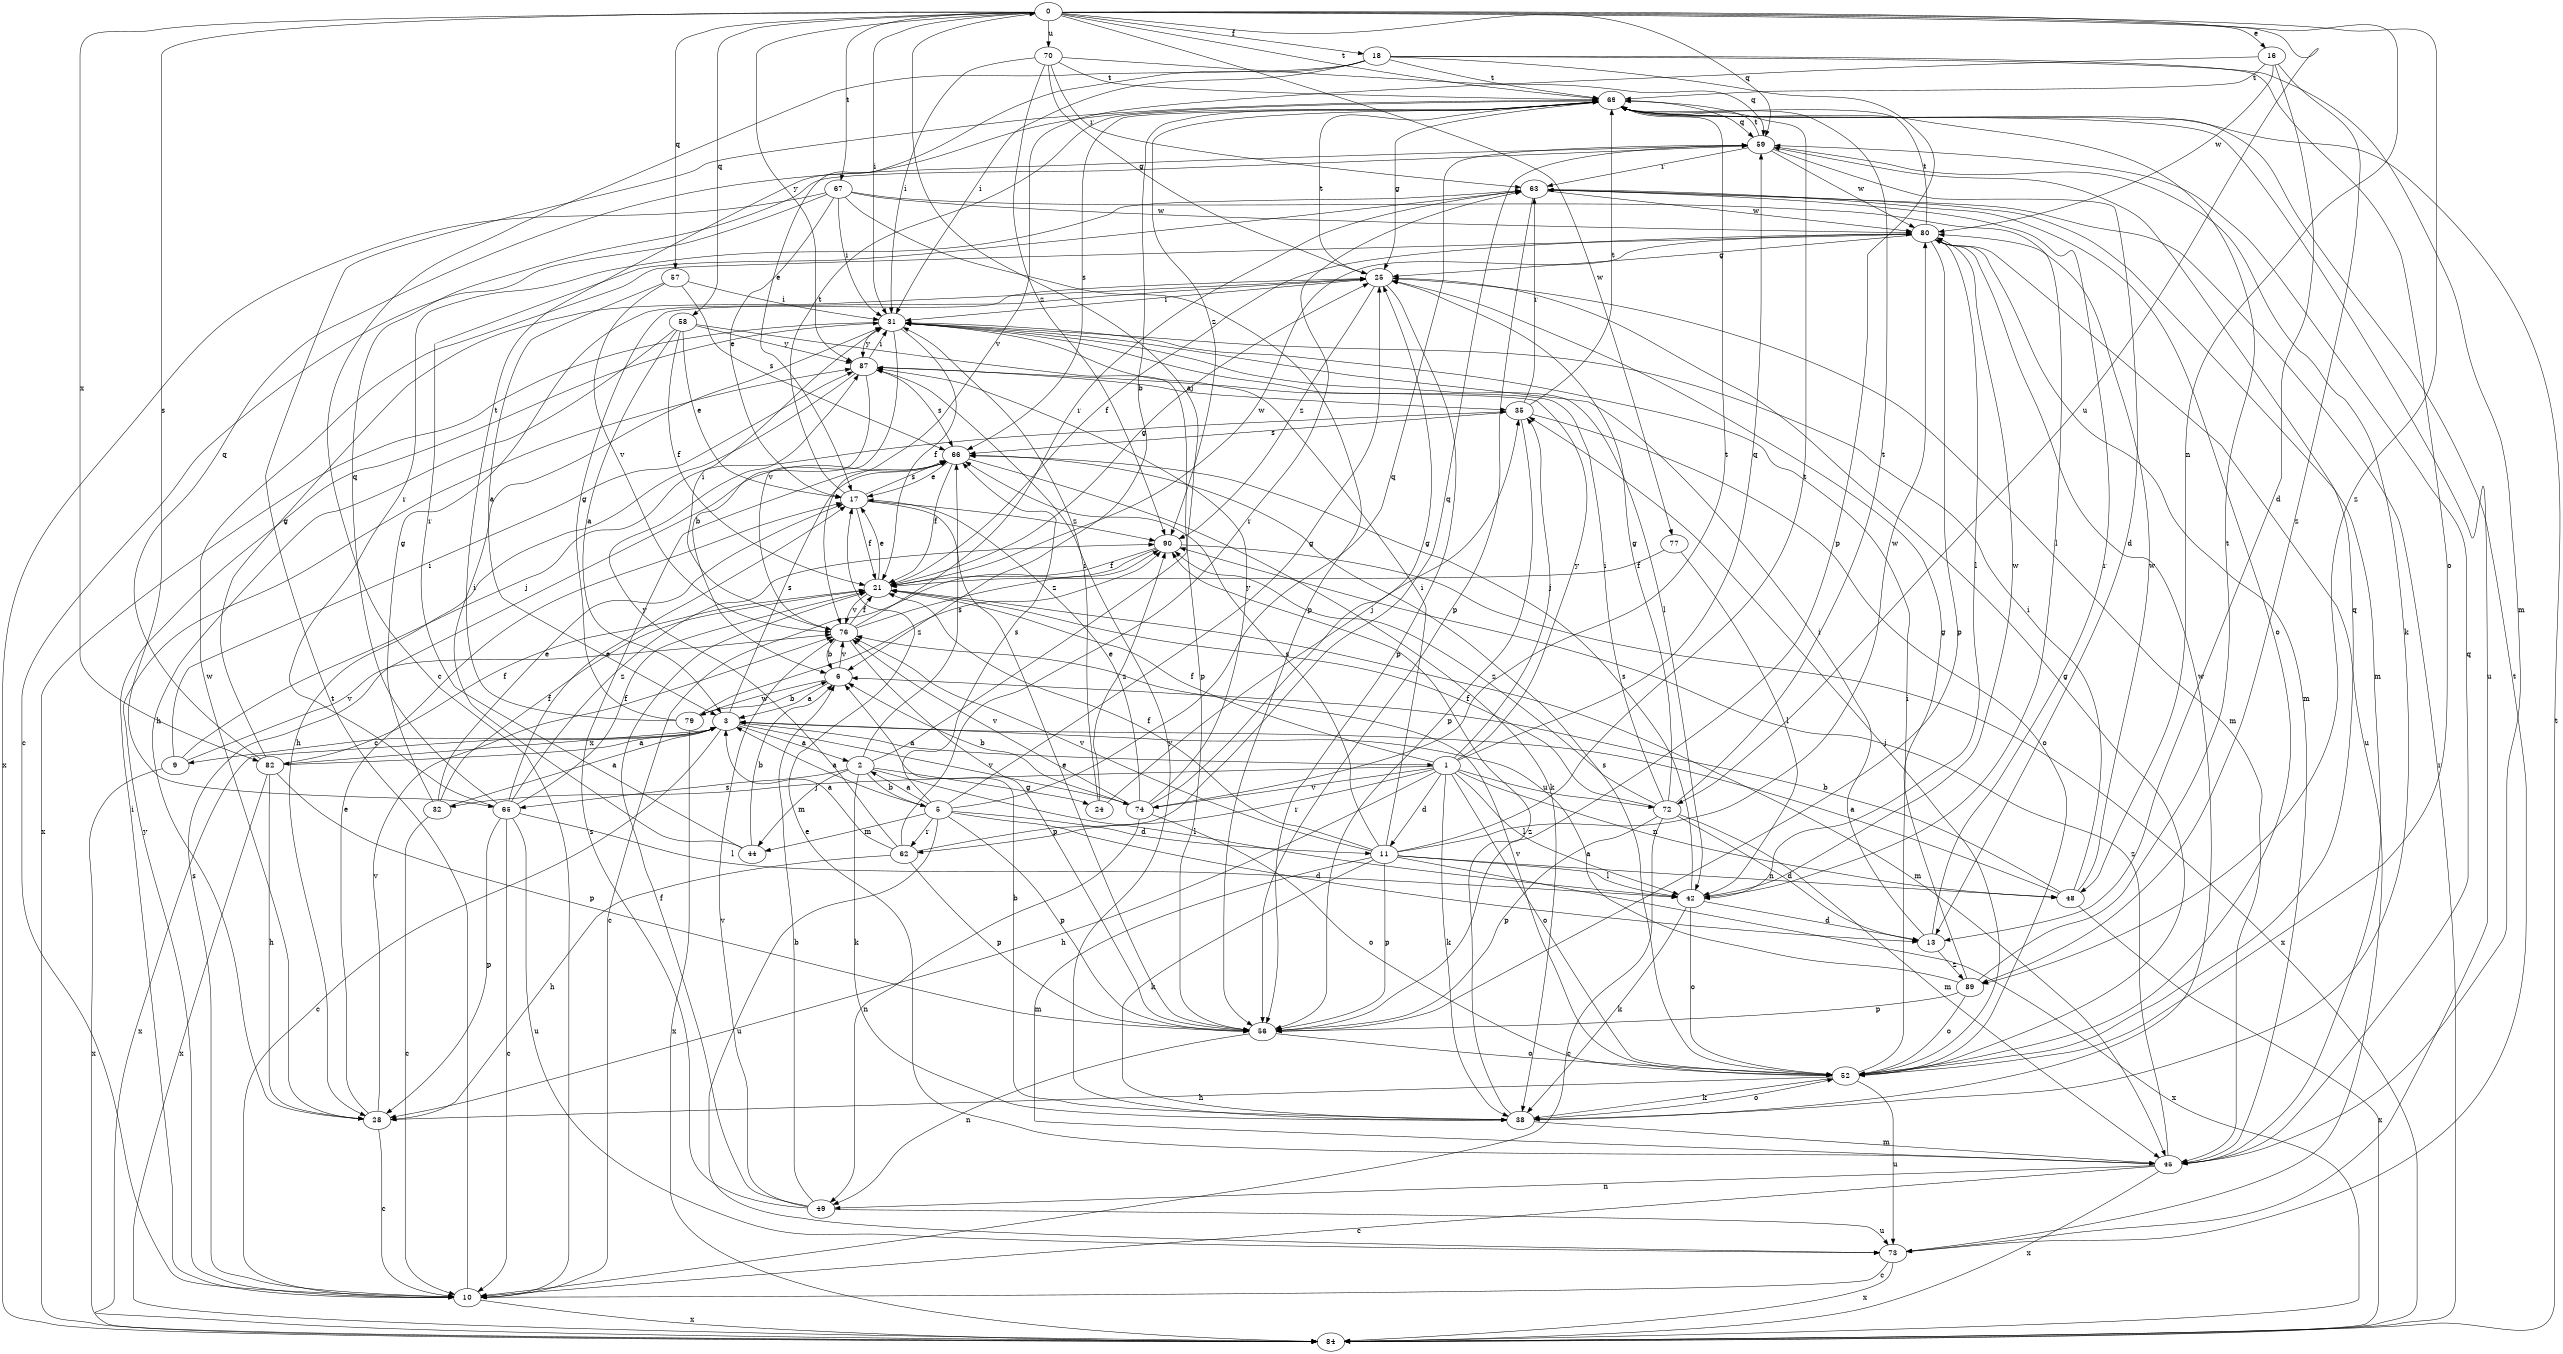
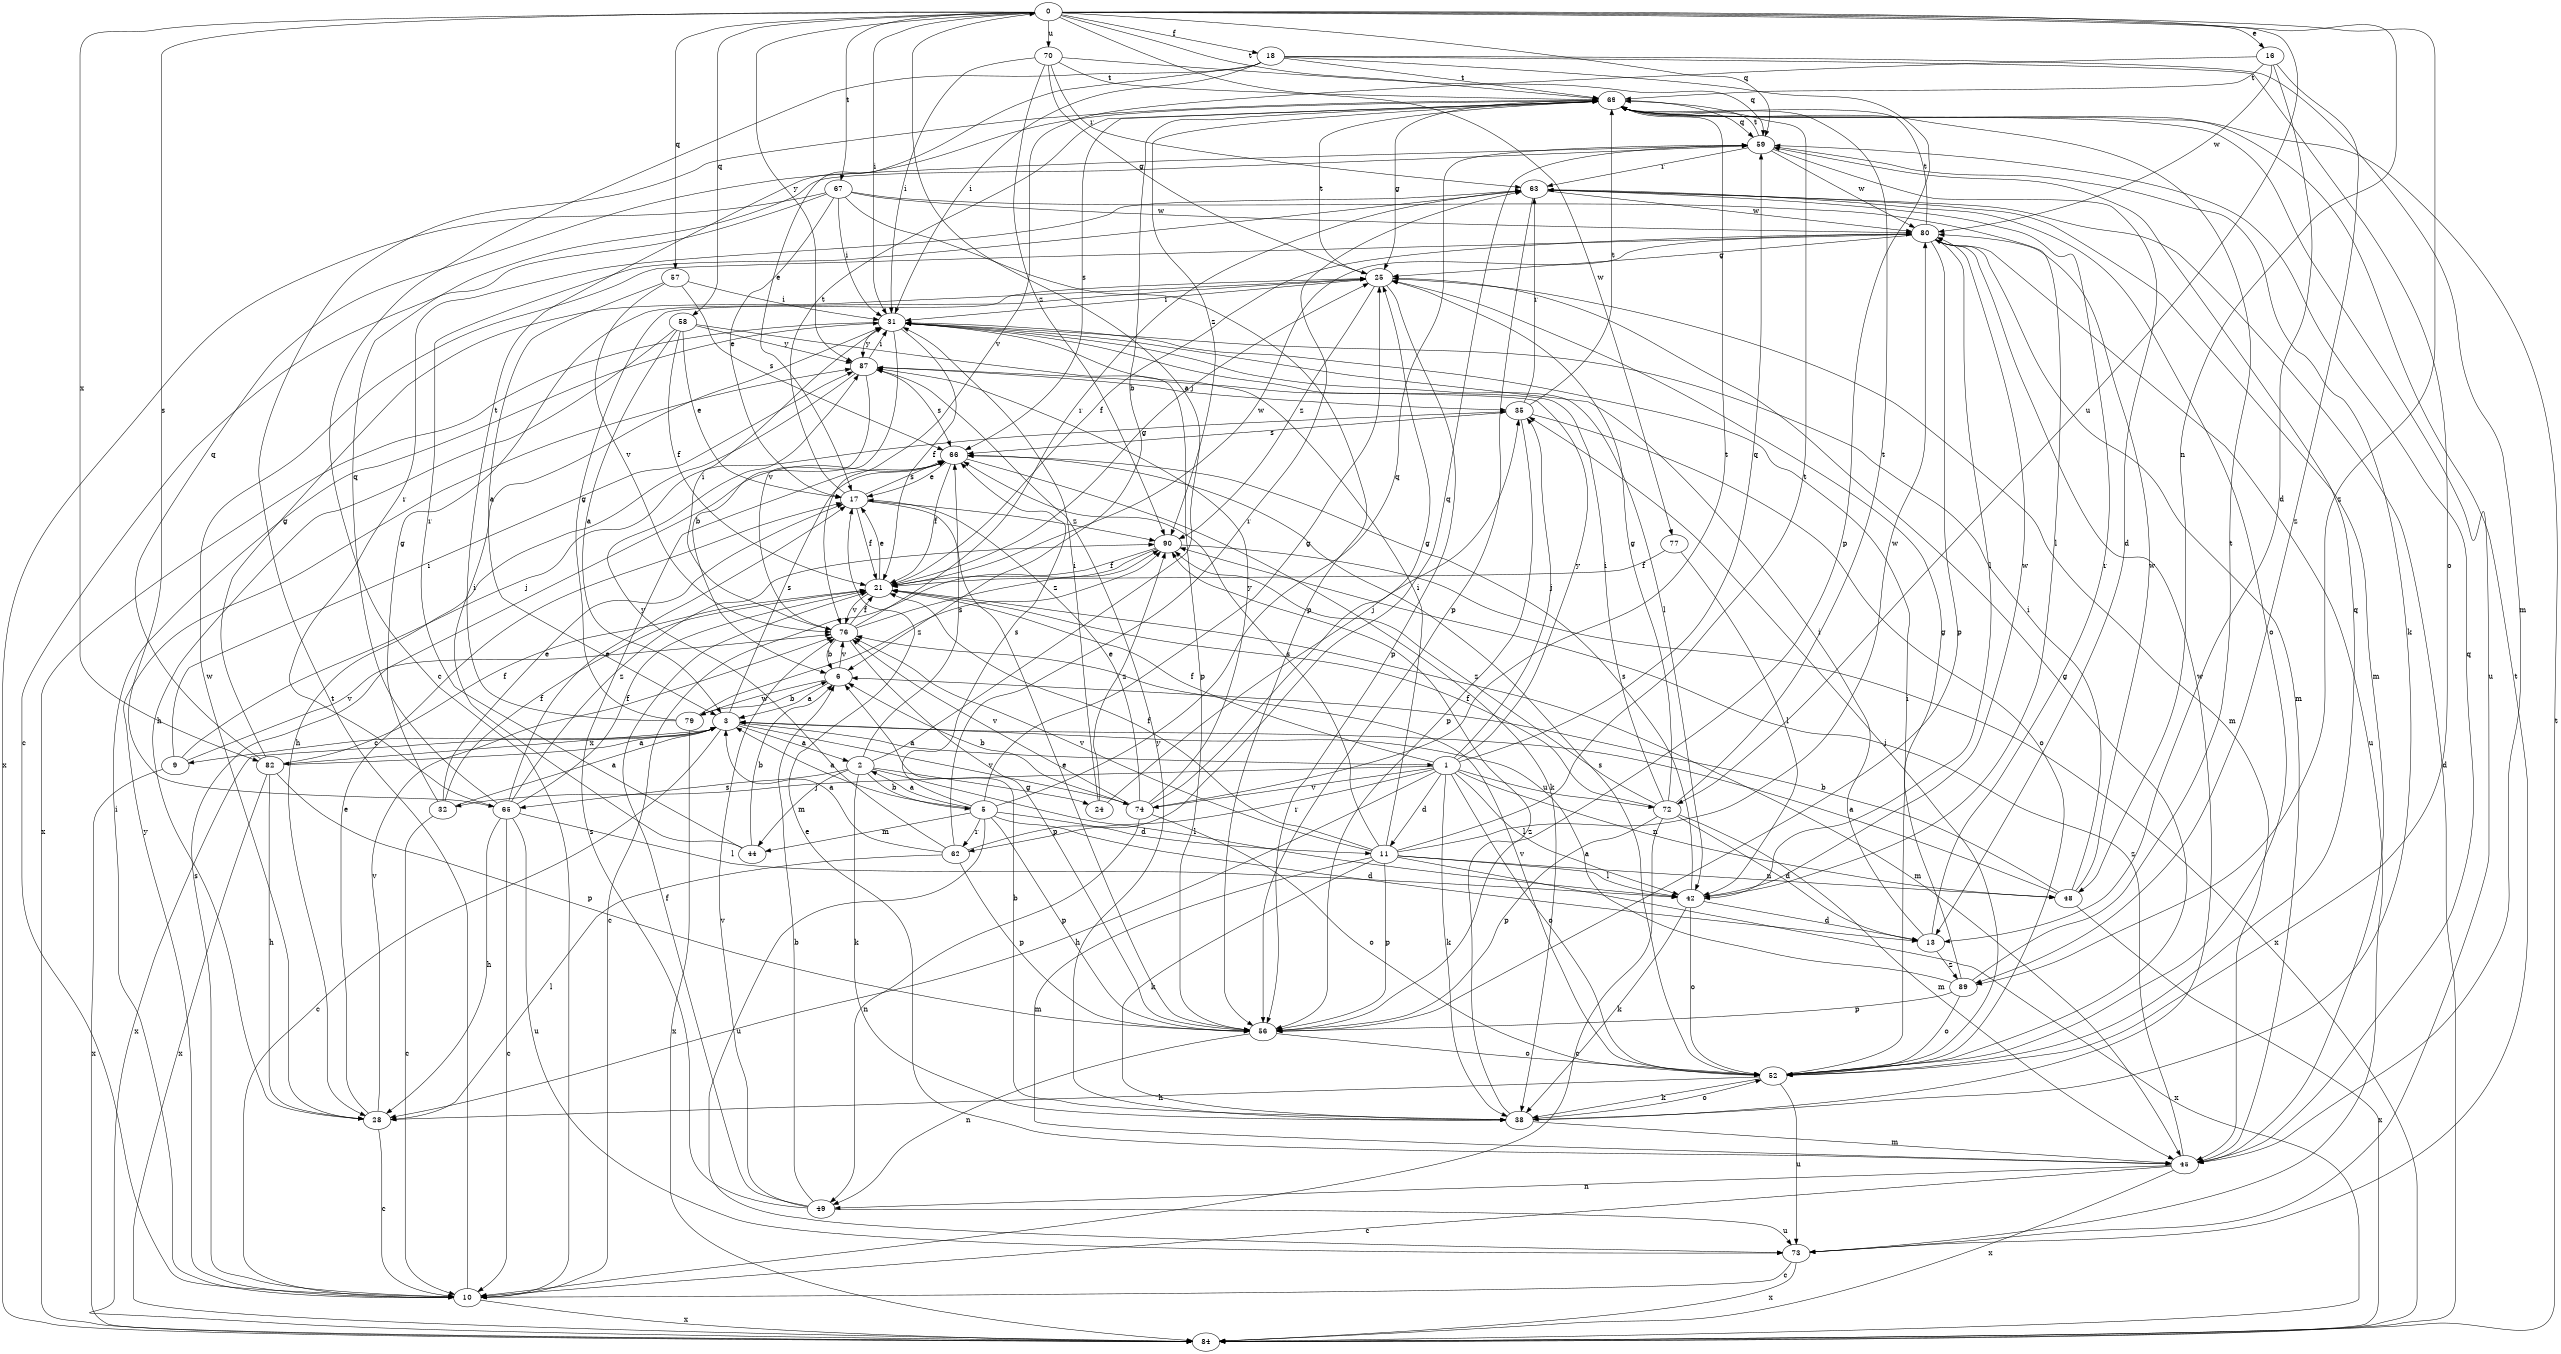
edge "84" -> "63": label "r" -> "d"
edge "65" -> "28": label "p" -> "h"
edge "62" -> "28": label "h" -> "l"
